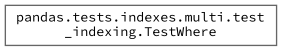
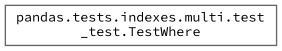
node "pandas.tests.indexes.multi.test _indexing.TestWhere": label "pandas.tests.indexes.multi.test _indexing.TestWhere" -> "pandas.tests.indexes.multi.test _test.TestWhere"
